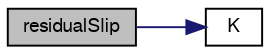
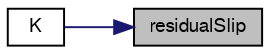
edge "residualSlip" -> "K": reversed
